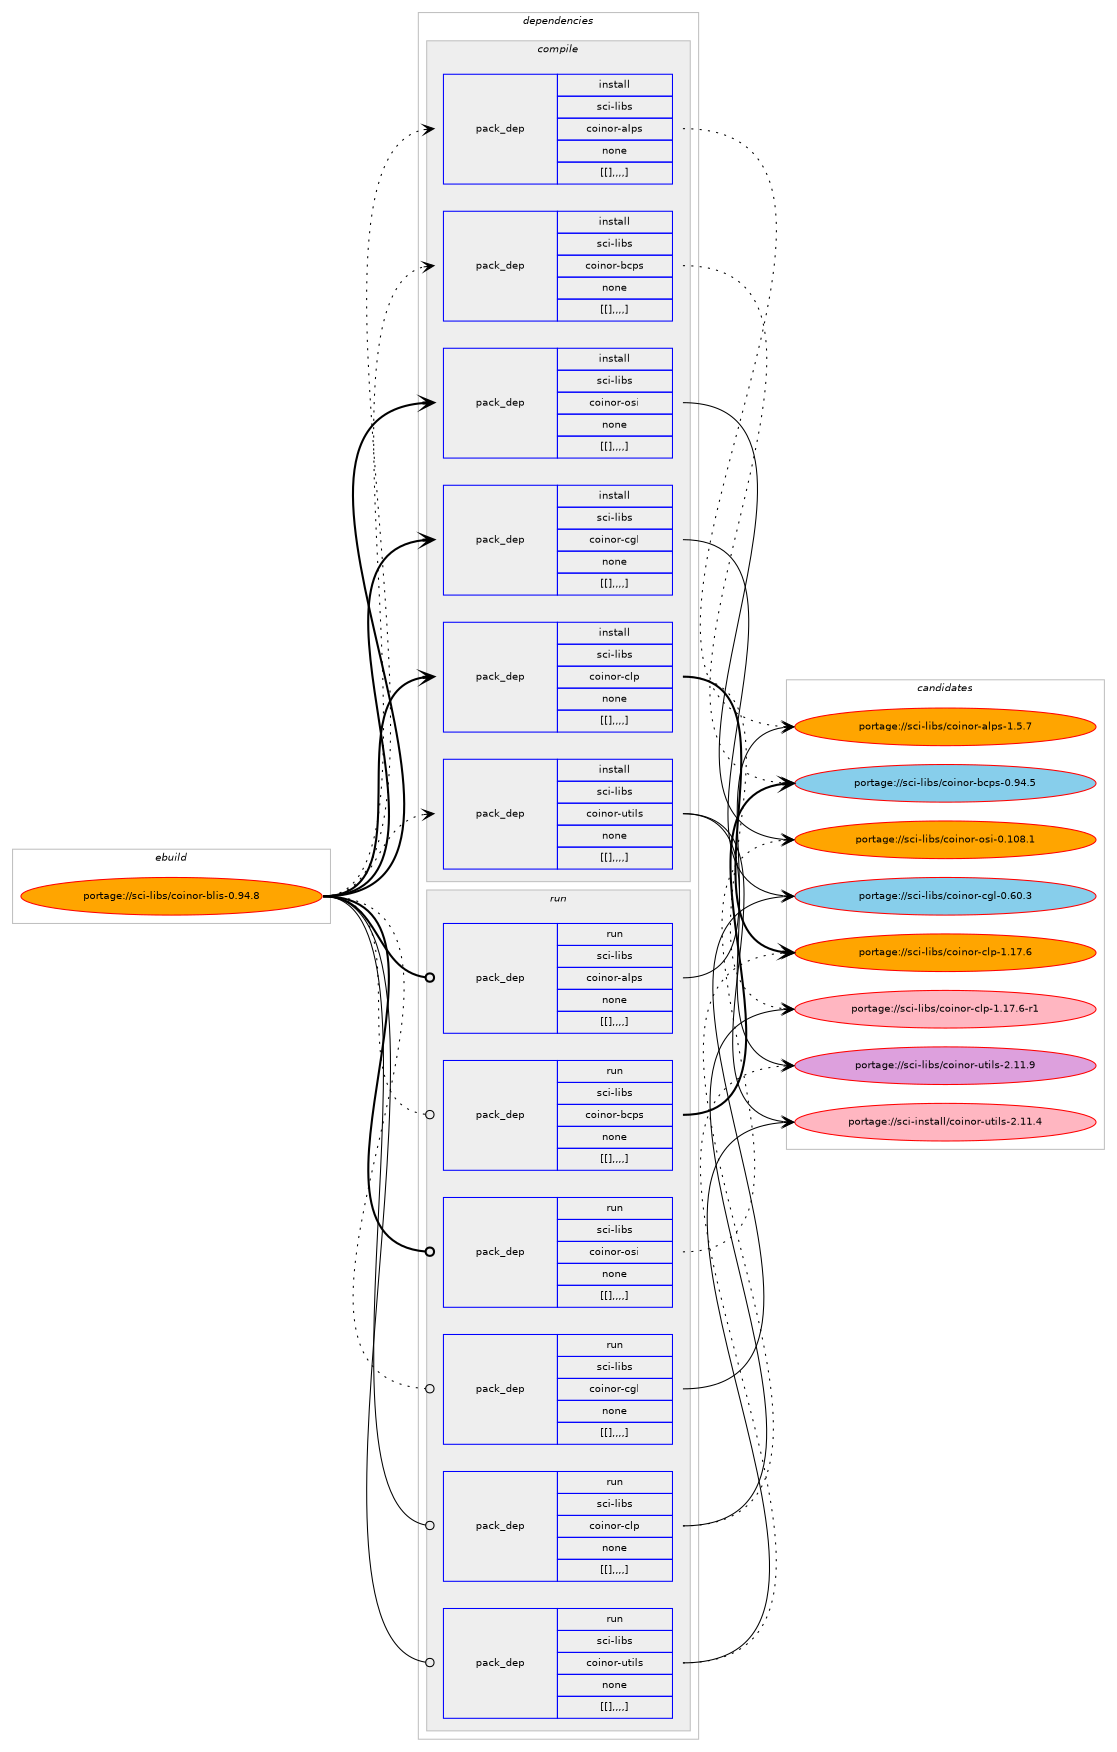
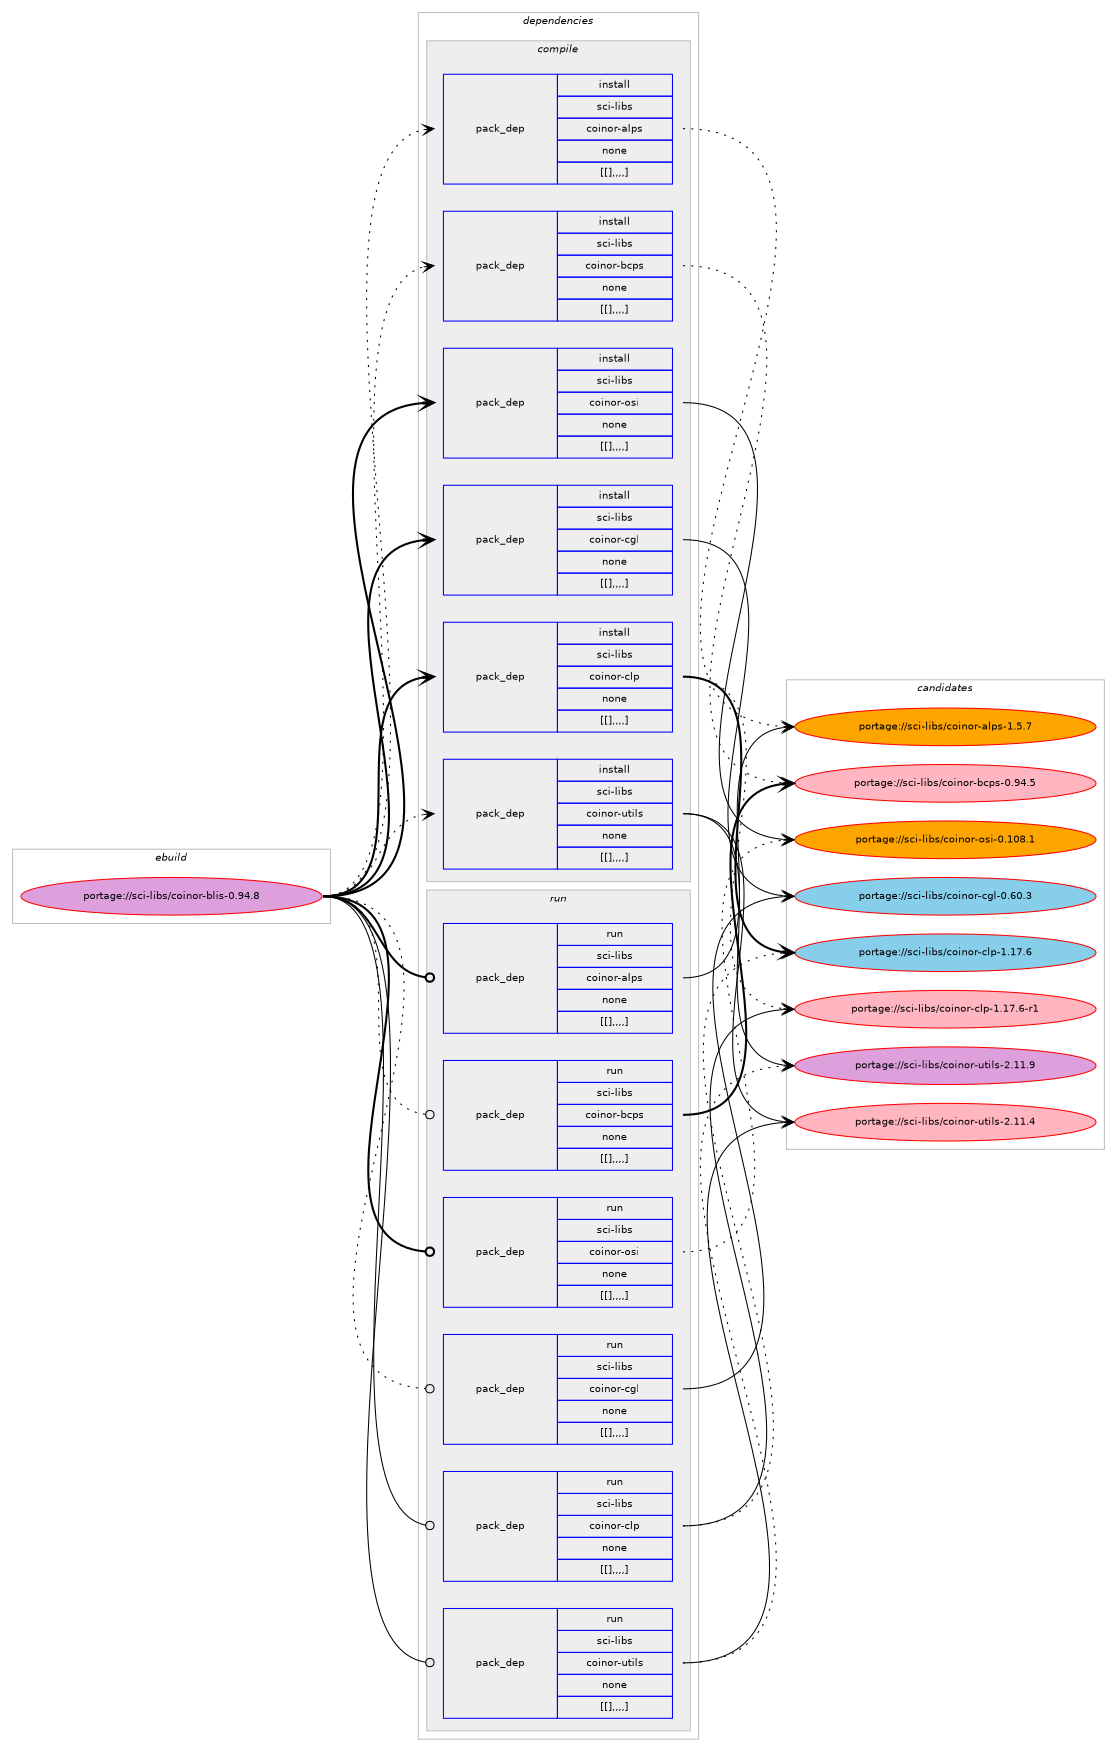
node "portage://sci-libs/coinor-bcps-0.94.5": fillcolor skyblue -> lightpink
node "portage://sci-libs/coinor-blis-0.94.8": fillcolor orange -> plum
node "portage://sci-libs/coinor-clp-1.17.6": fillcolor orange -> skyblue
node "portage://sci-install/coinor-utils-2.11.4": label "portage://sci-install/coinor-utils-2.11.4" -> "portage://sci-libs/coinor-utils-2.11.4"
